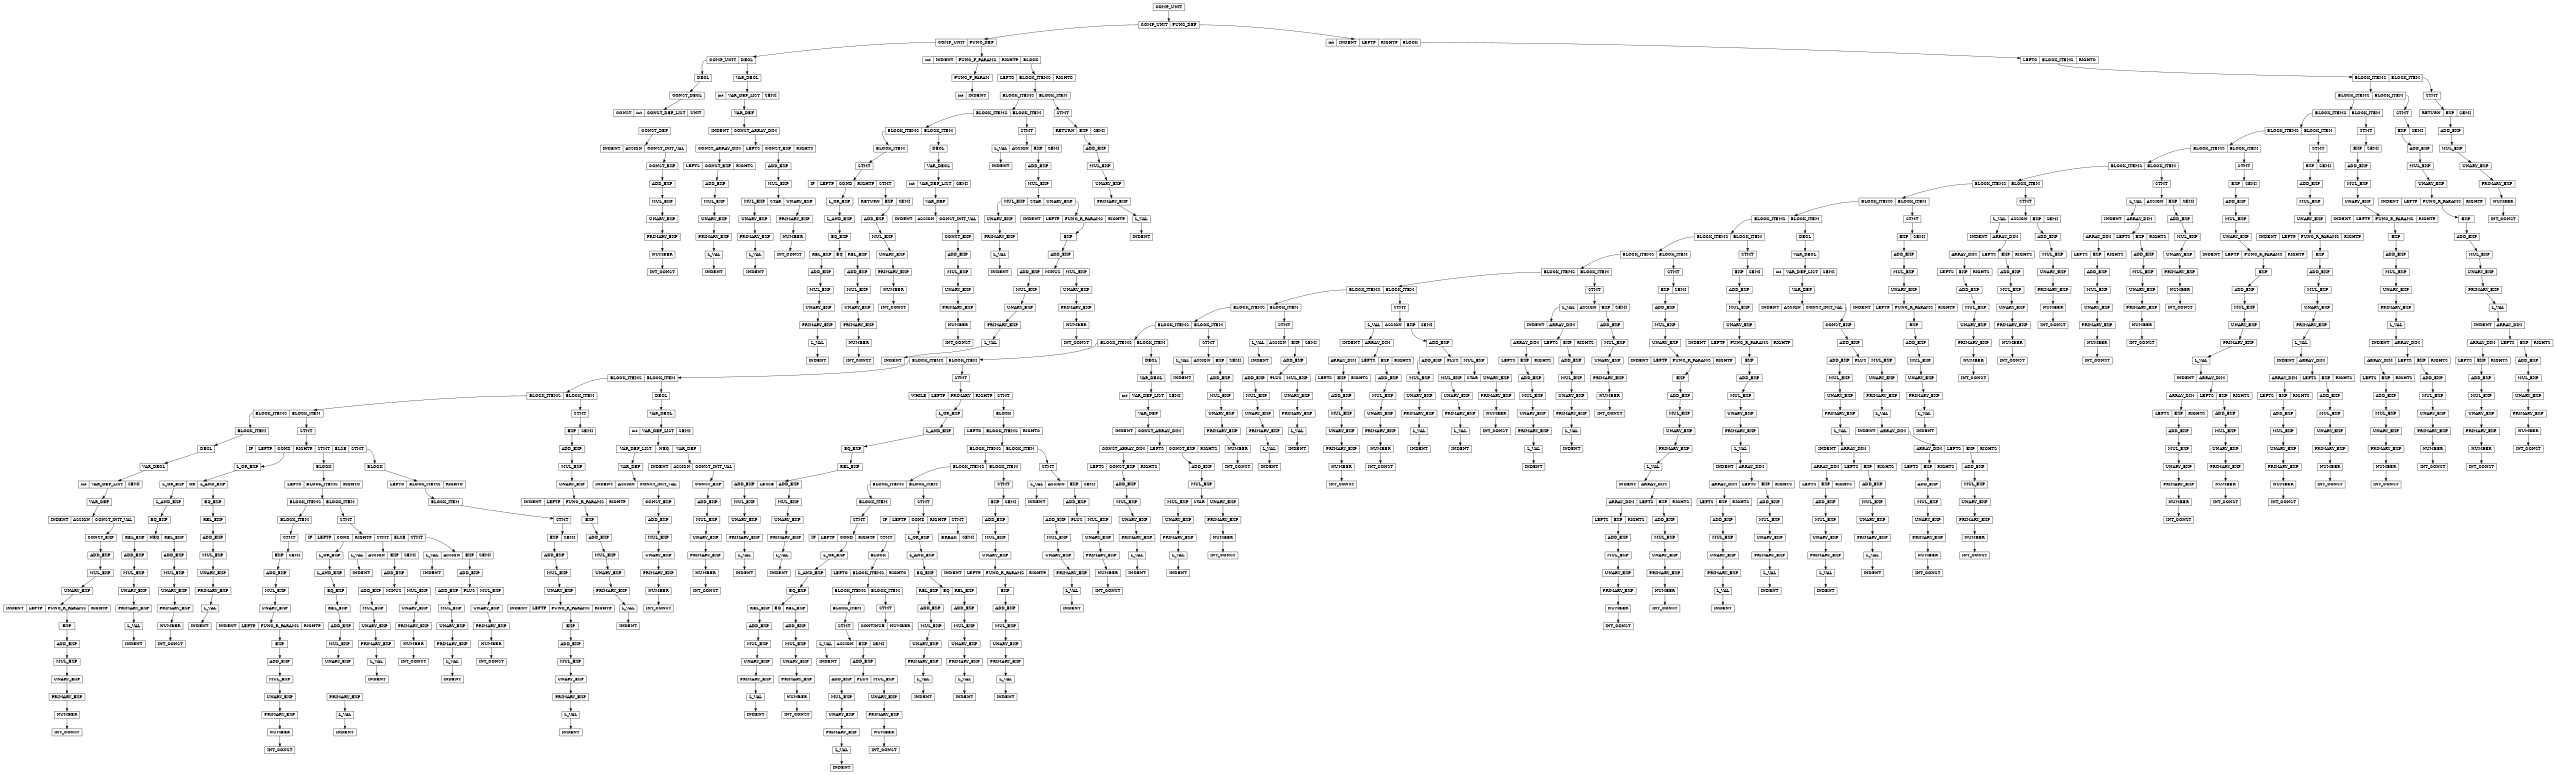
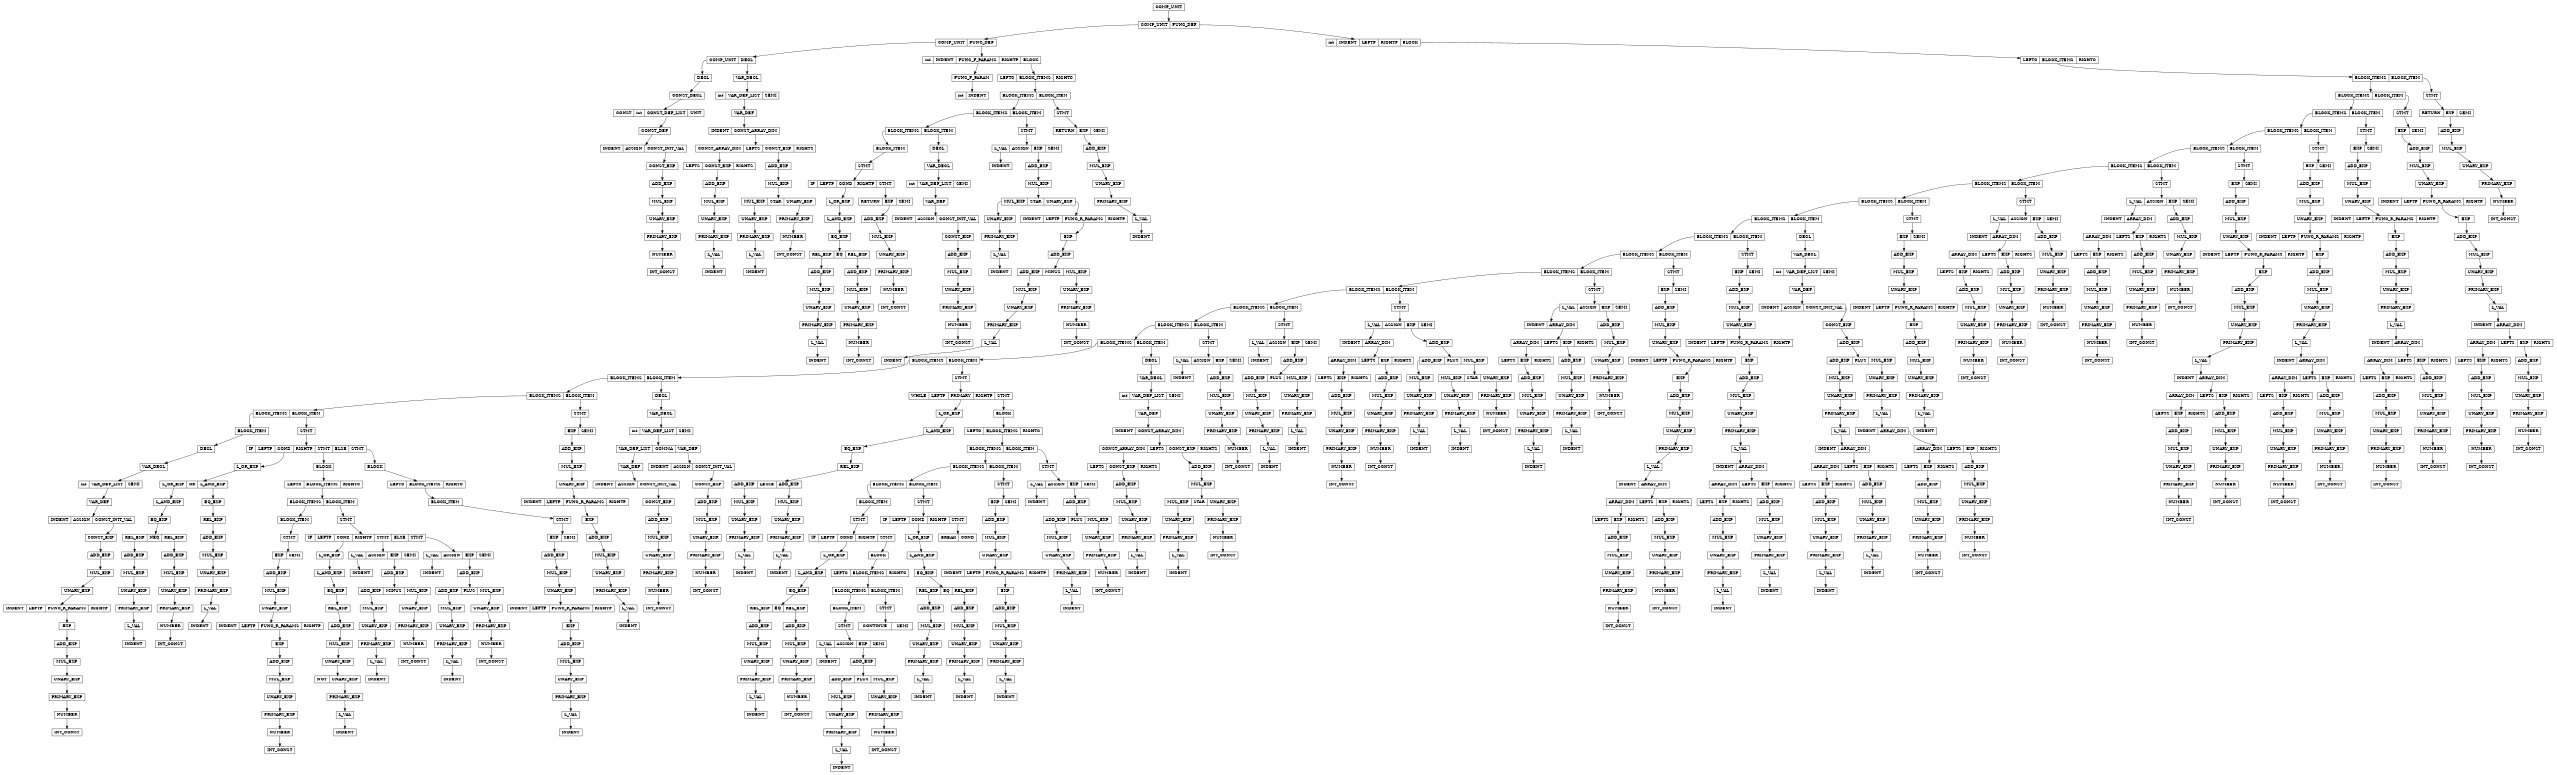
edge "CONST" -> "CONST_DEF": added
node "VAR_DEF_LIST": text "NEQ" -> "COMMA"
node "BREAK": text "SEMI" -> "COND"
node "CONTINUE": text "NUMBER" -> "SEMI"
node "NOT": added
